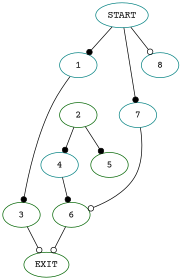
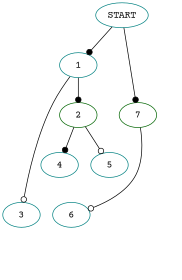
node "8": removed
edge "1" -> "2": added
node "7": color teal -> darkgreen
edge "1" -> "3": arrowhead dot -> odot
edge "2" -> "5": arrowhead dot -> odot
node "5": color darkgreen -> teal
edge "4" -> "6": removed
node "3": color darkgreen -> teal
node "6": color darkgreen -> teal
node "EXIT": removed
